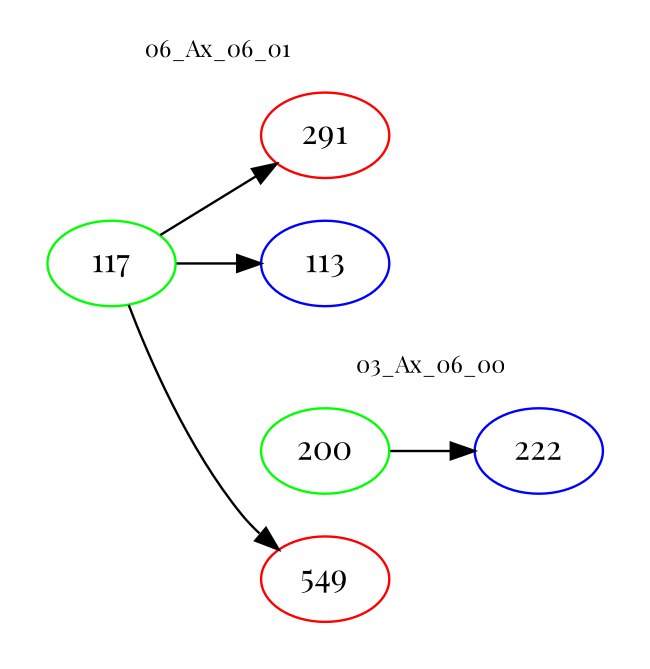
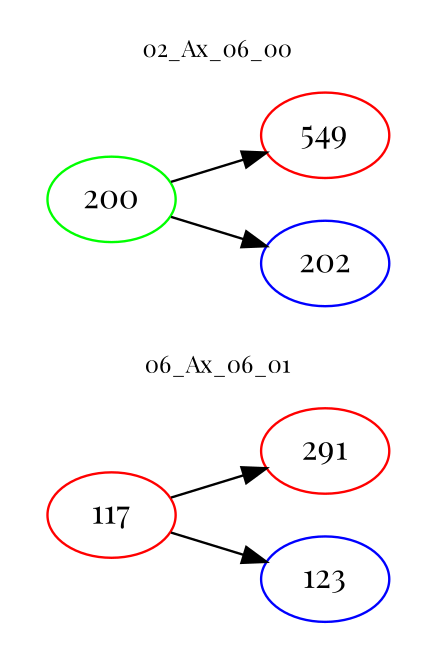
node "117": color green -> red
node "113": label "113" -> "123"
cluster "03_Ax_06_00": label "03_Ax_06_00" -> "02_Ax_06_00"
edge "117" -> "549": now "200" -> "549"
node "222": label "222" -> "202"
